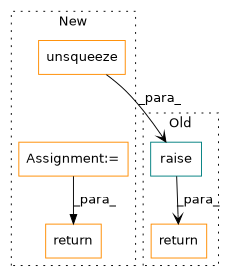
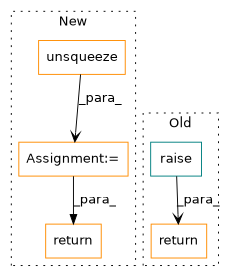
edge "unsqueeze" -> "raise": now "unsqueeze" -> "Assignment:="
